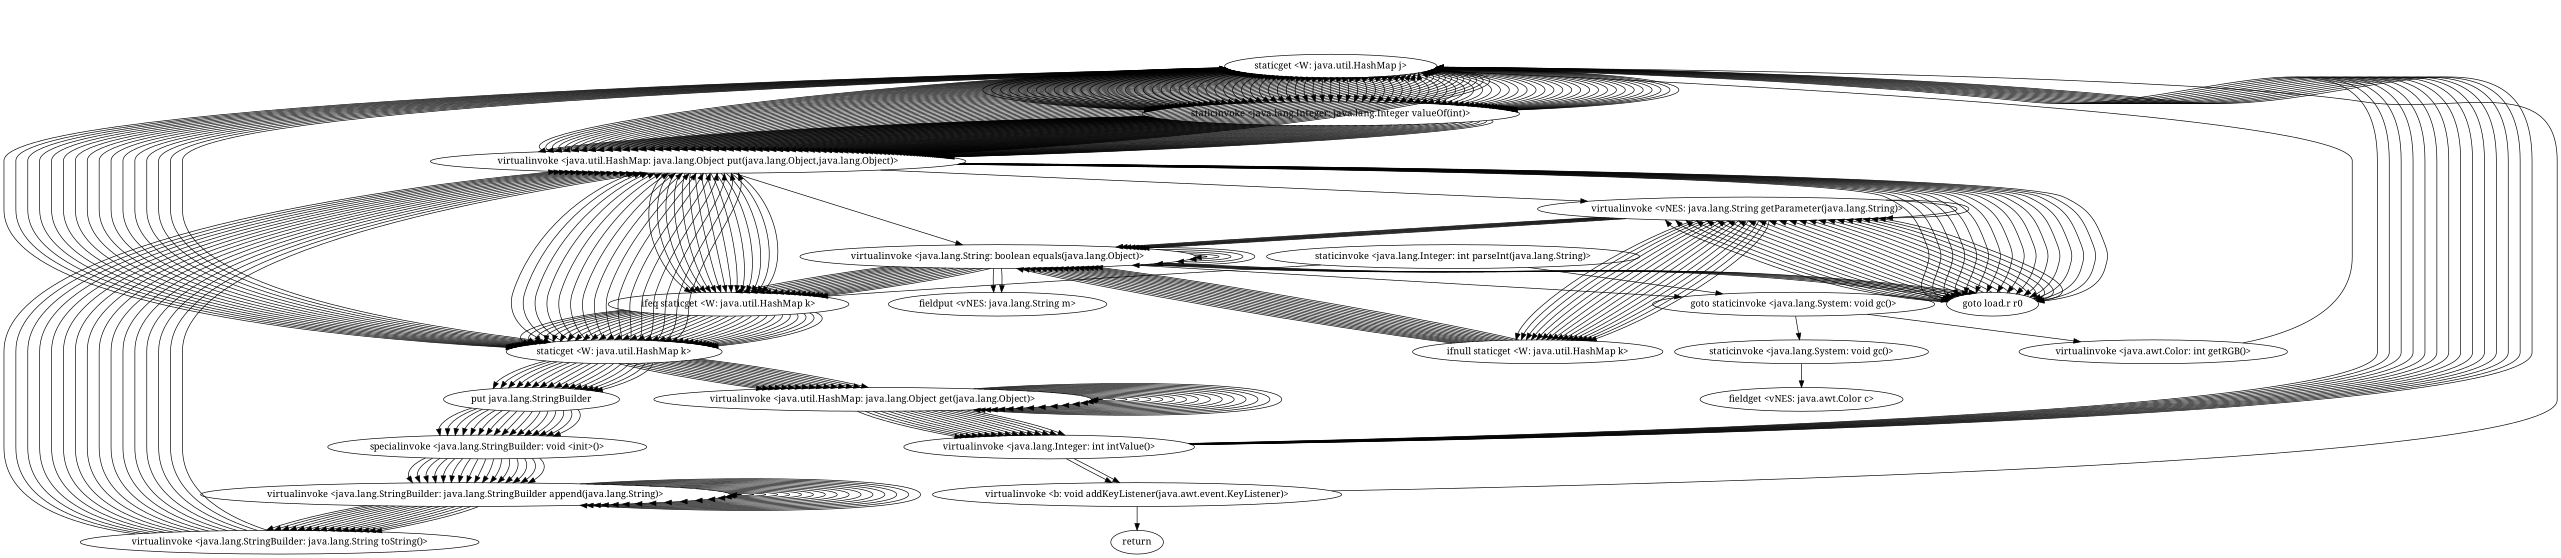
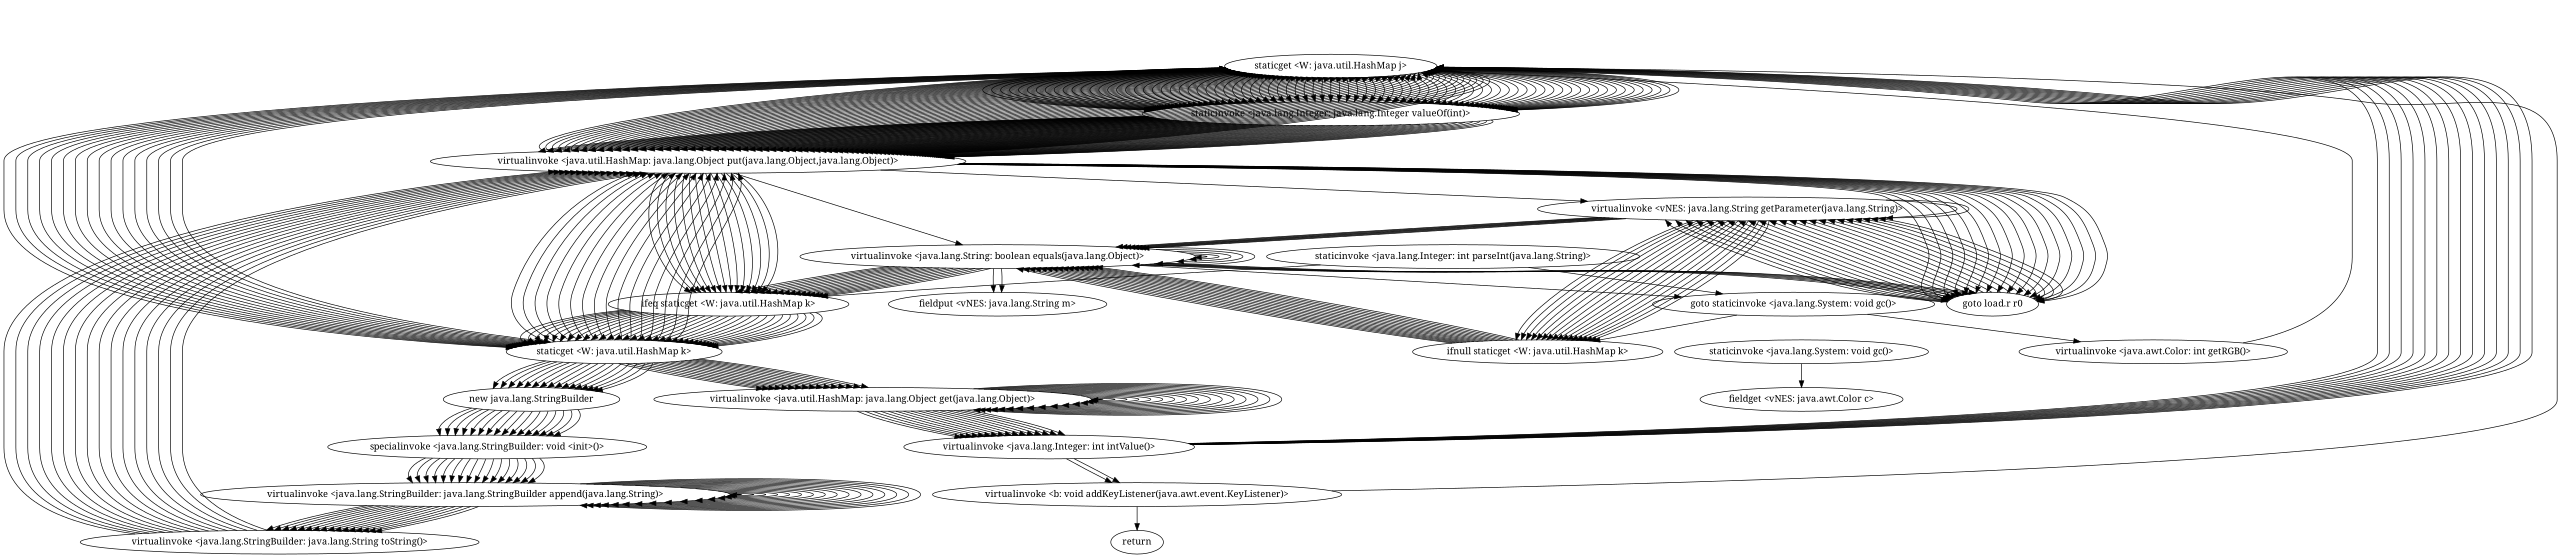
edge "goto staticinvoke <java.lang.System: void gc()>" -> "staticinvoke <java.lang.System: void gc()>": now "goto staticinvoke <java.lang.System: void gc()>" -> "ifnull staticget <W: java.util.HashMap k>"
node "put java.lang.StringBuilder": label "put java.lang.StringBuilder" -> "new java.lang.StringBuilder"
